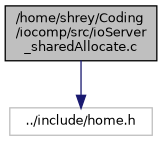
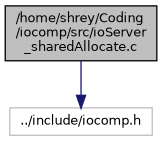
node "../include/home.h": label "../include/home.h" -> "../include/iocomp.h"
